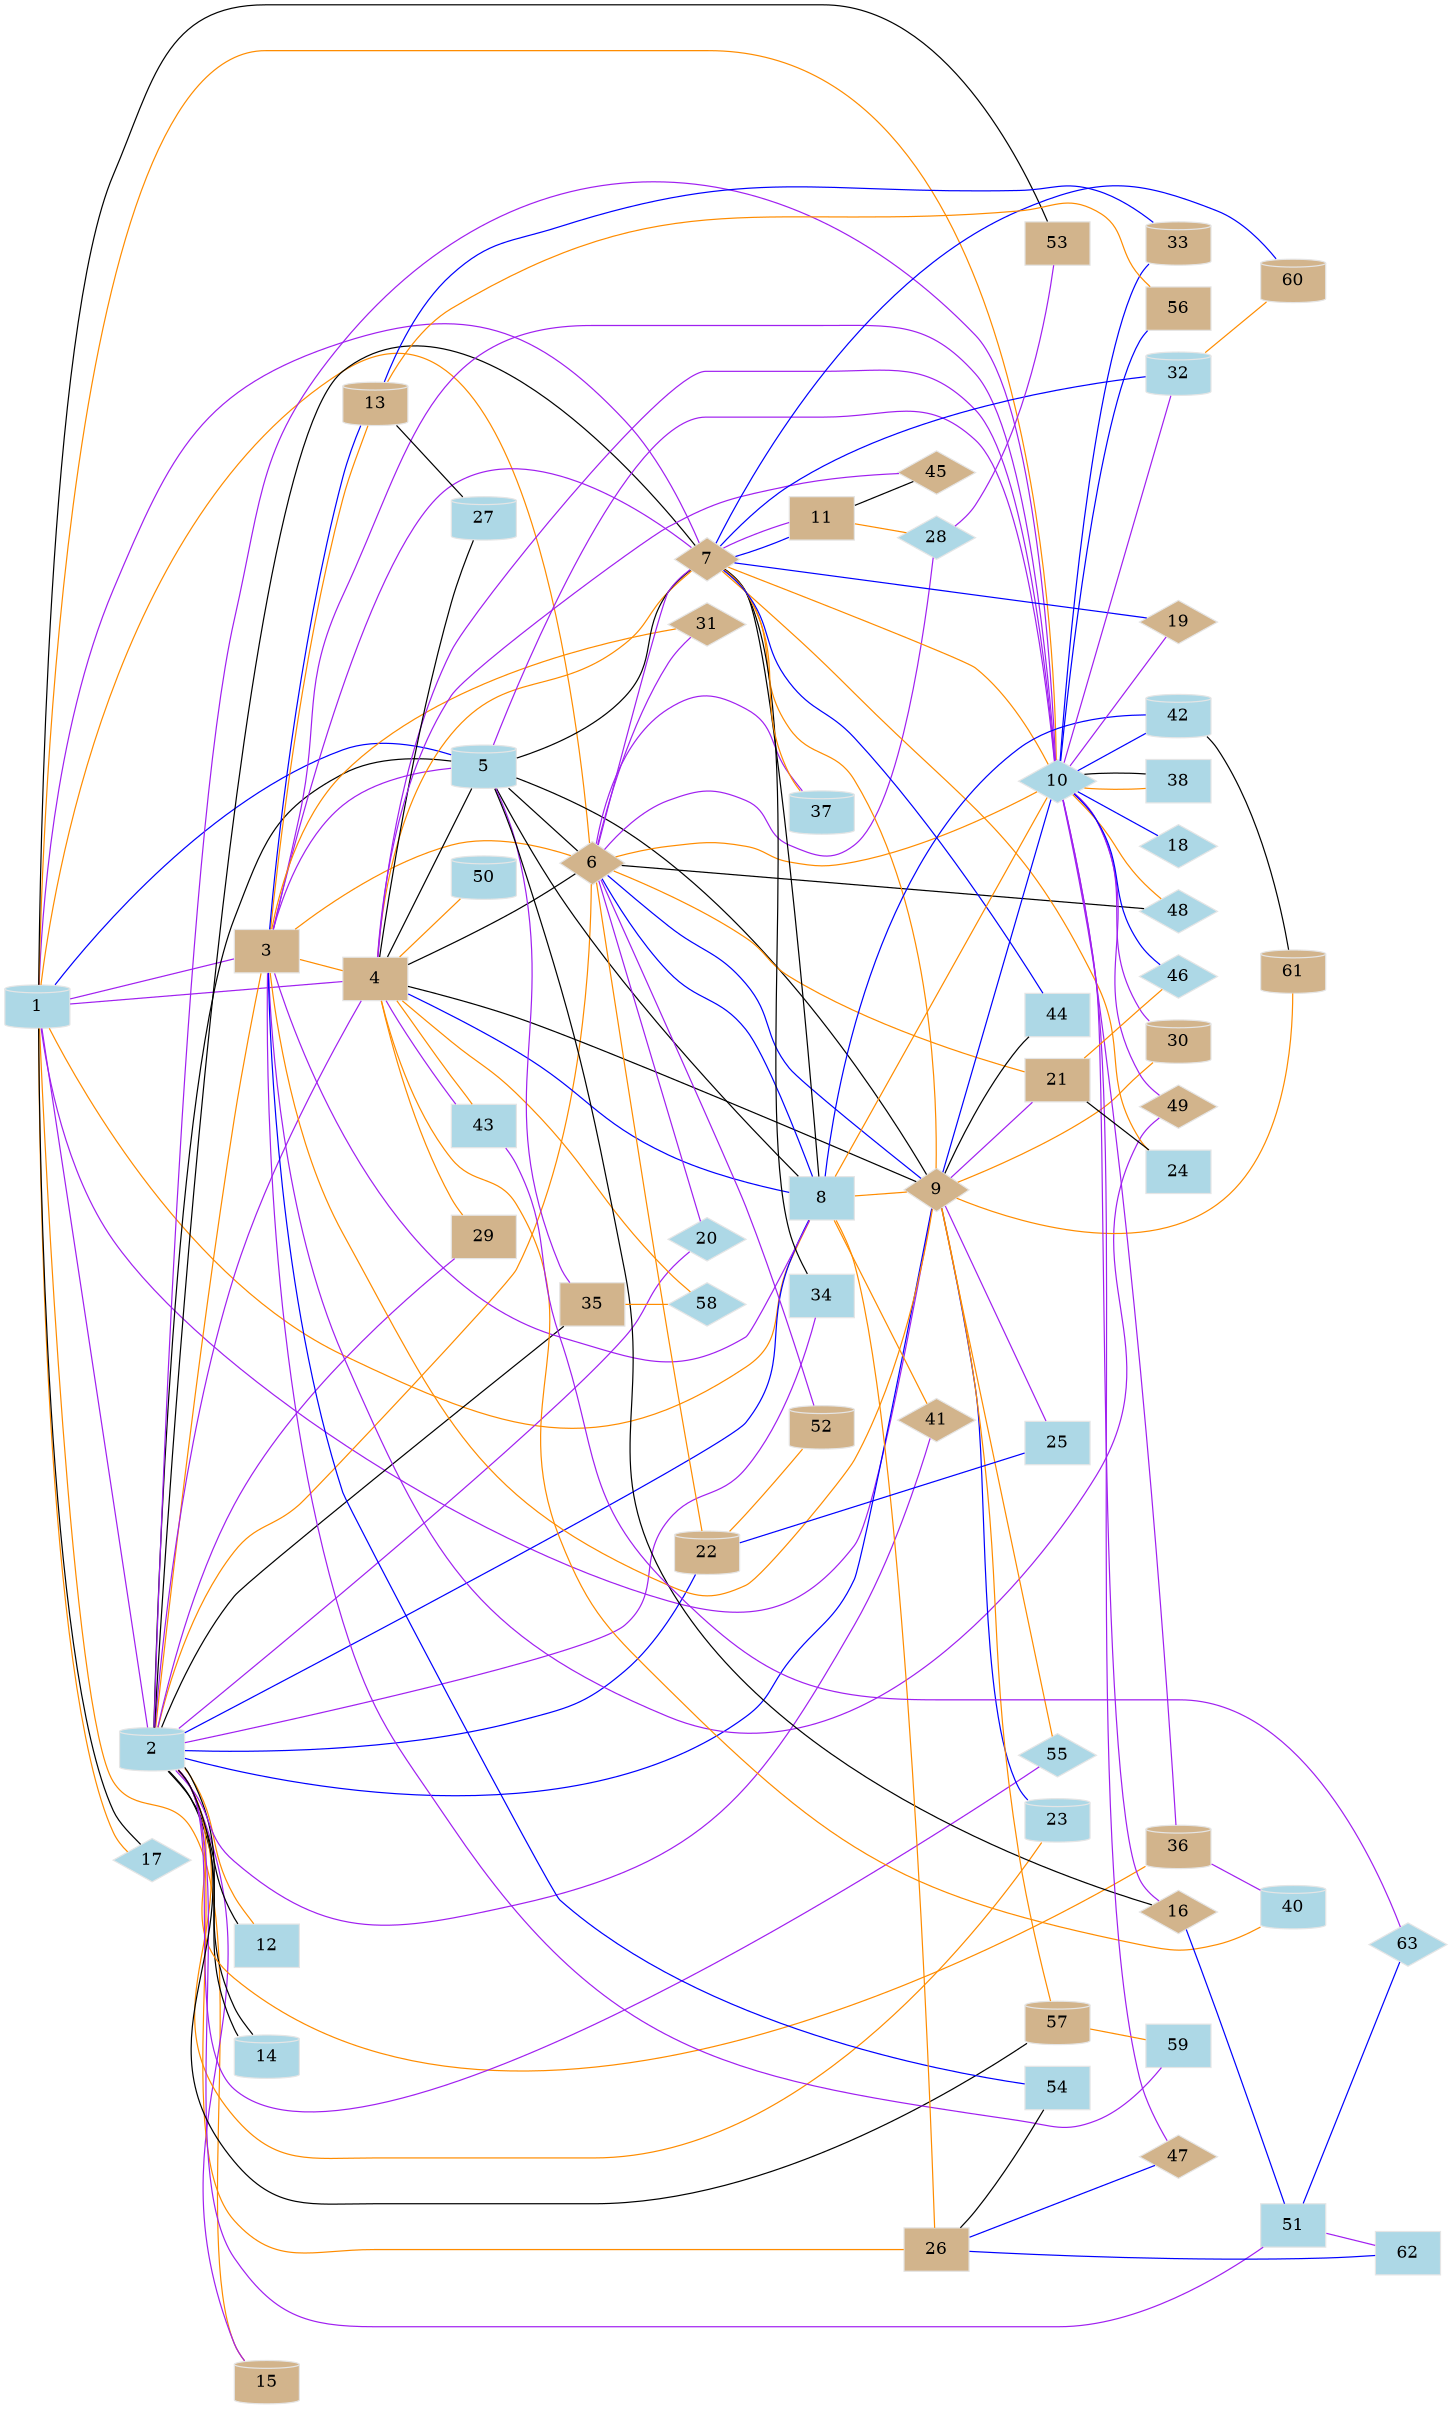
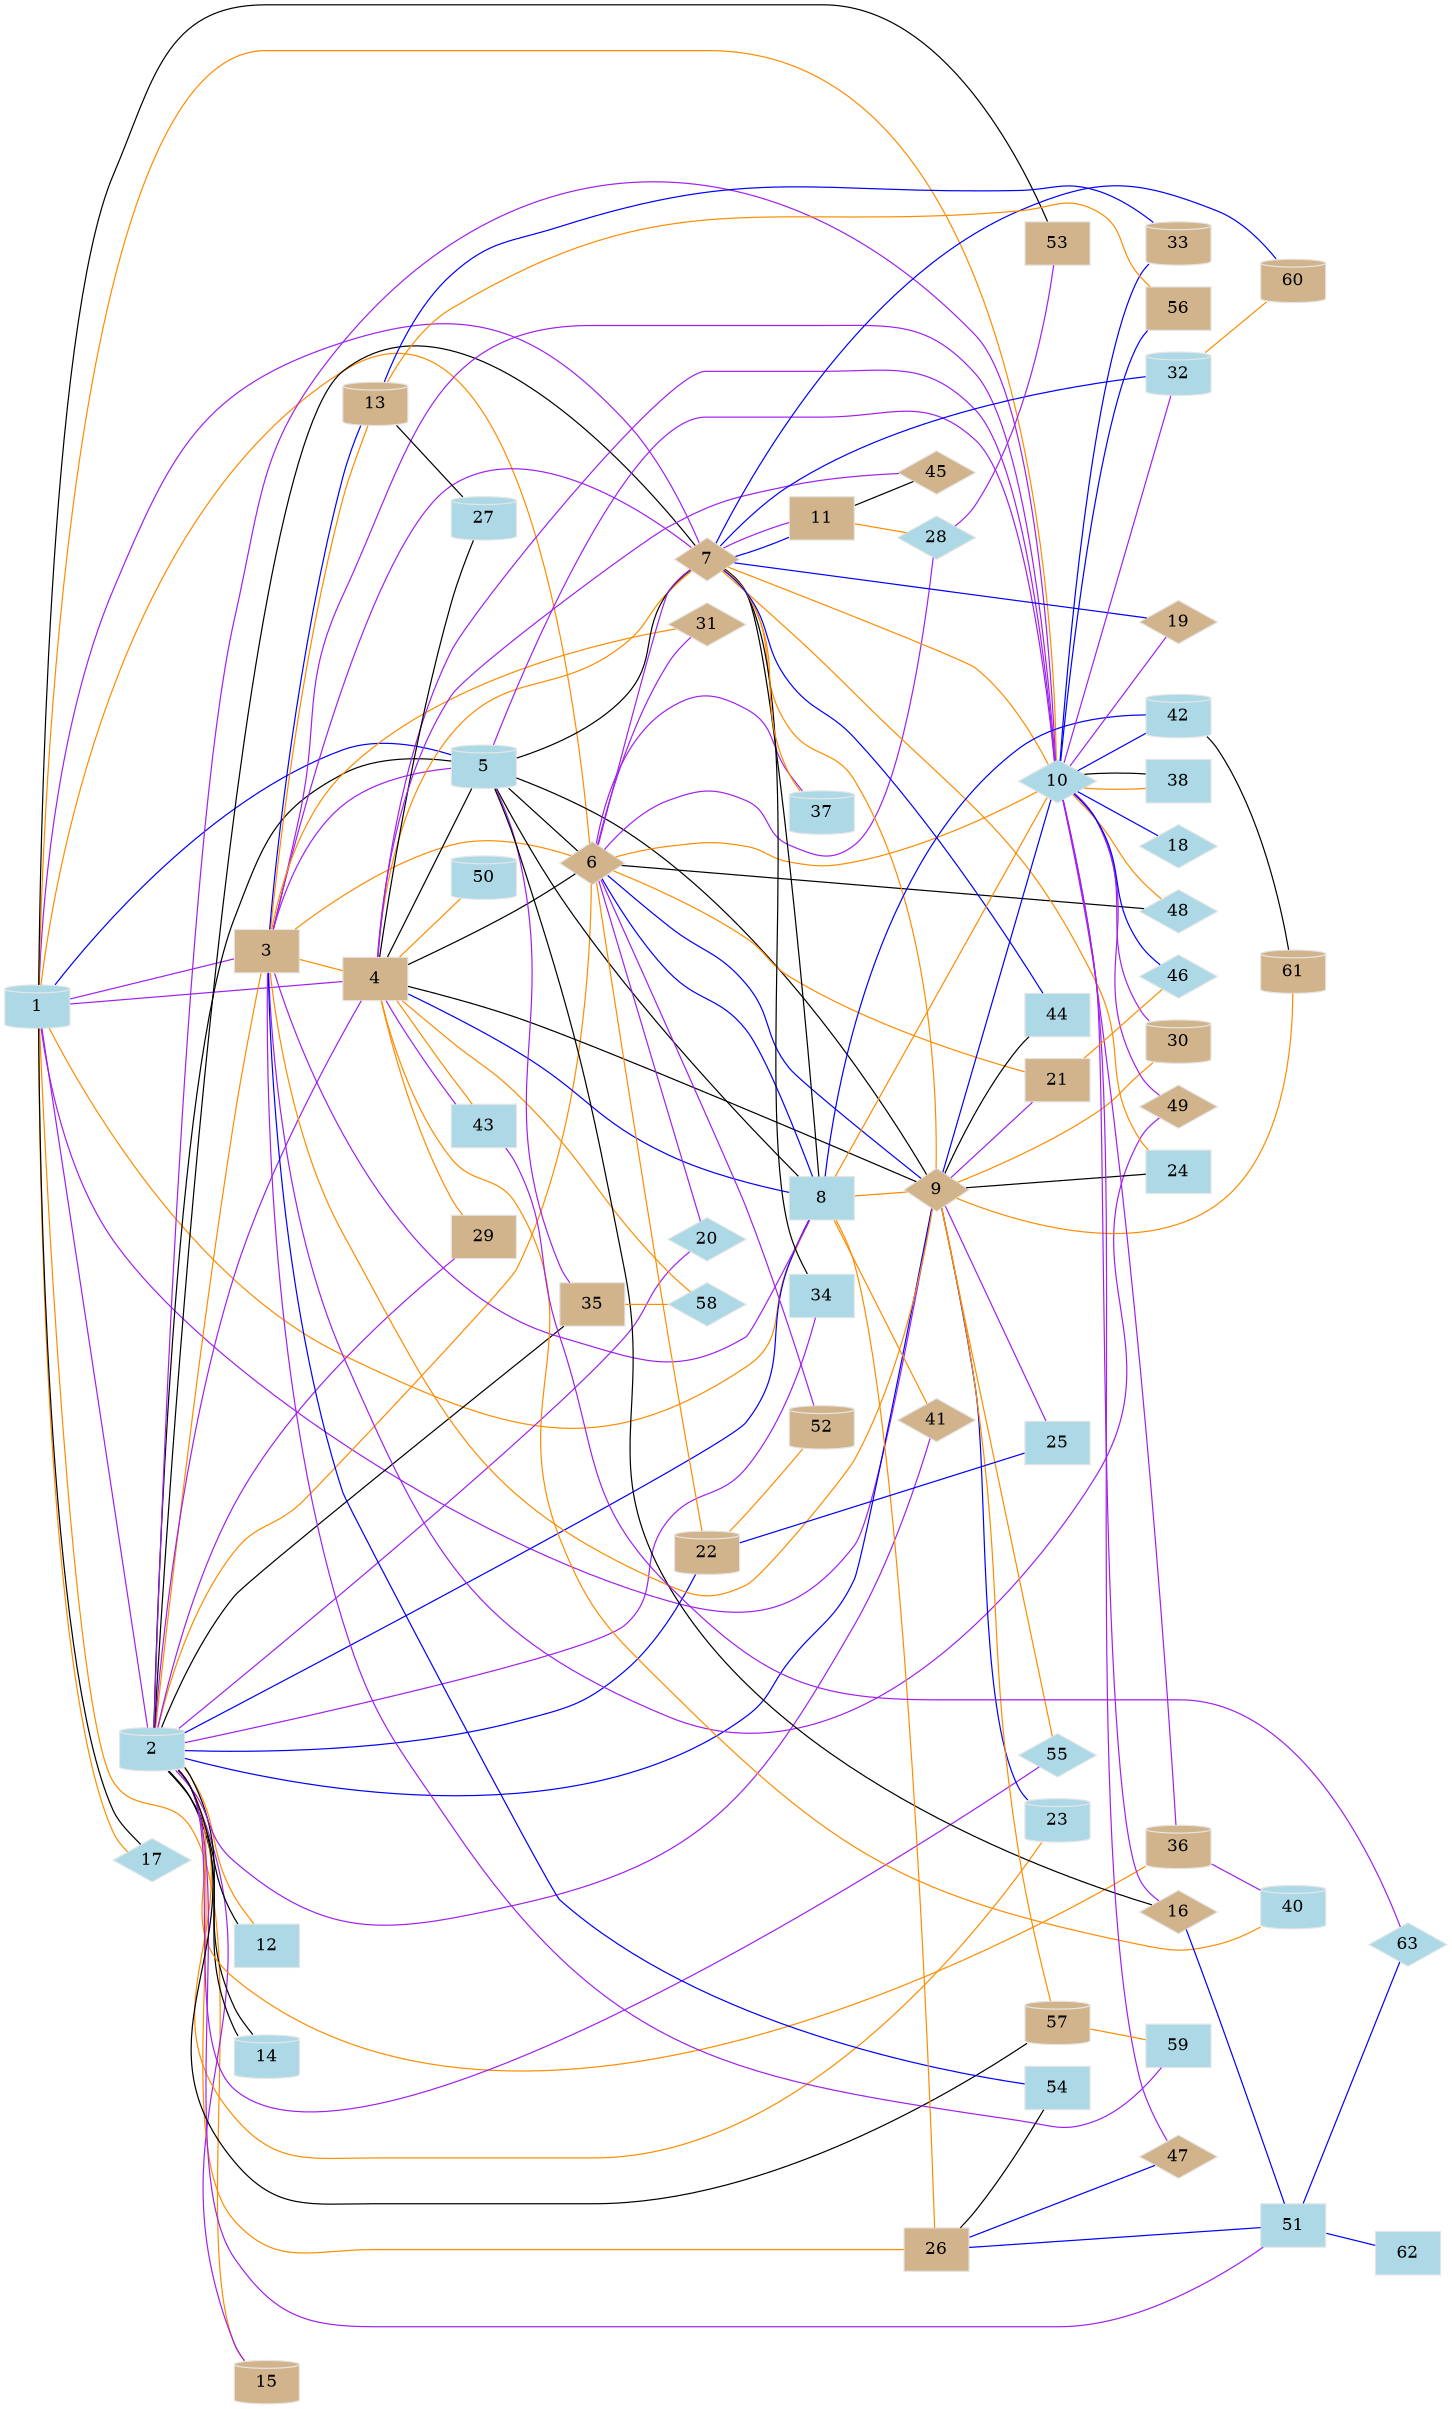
edge "21" -- "24": now "9" -- "24"
edge "51" -- "62": color purple -> blue
edge "26" -- "62": now "26" -- "51"
